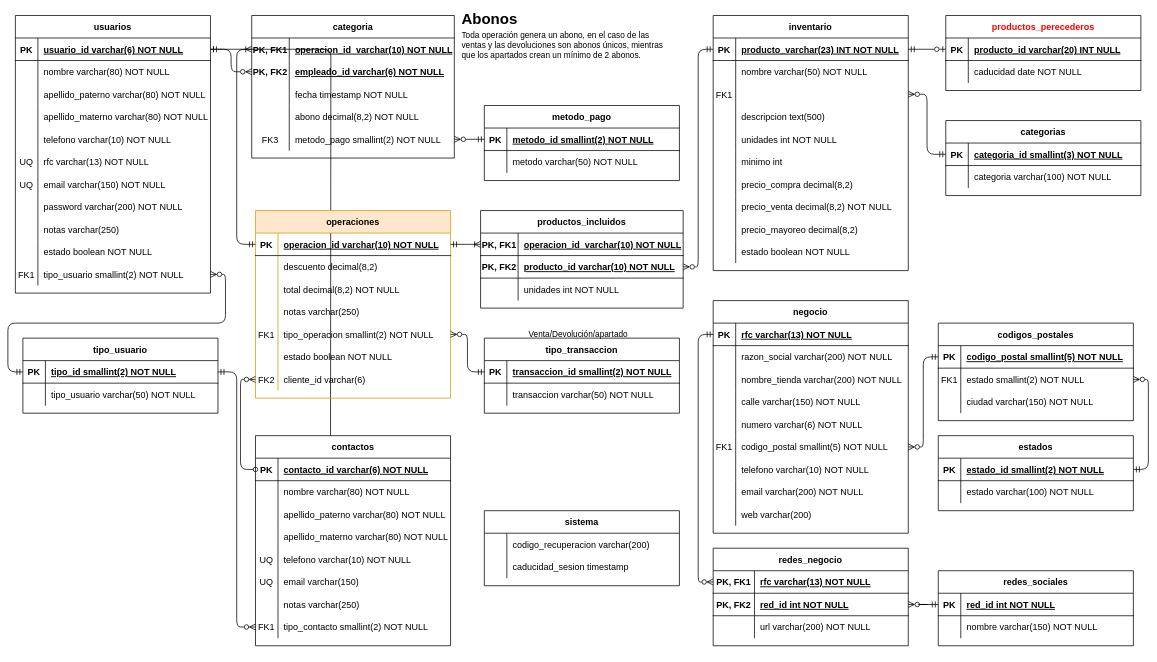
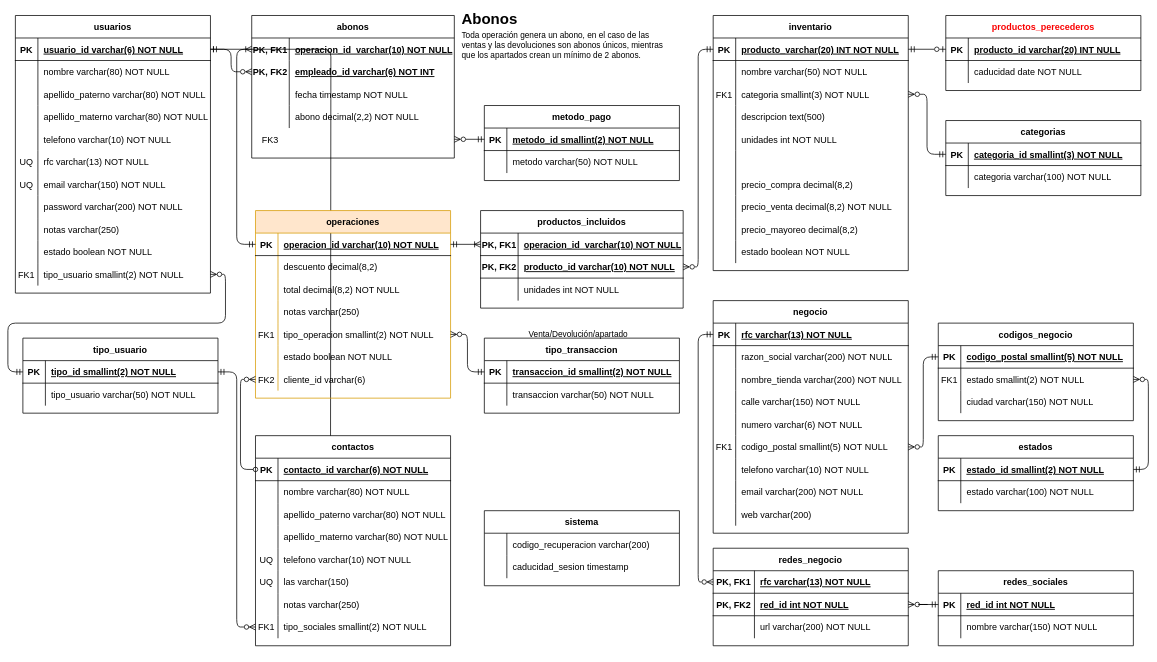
node "categoria": label "categoria" -> "abonos"
node "producto_varchar(23) INT NOT NULL": label "producto_varchar(23) INT NOT NULL" -> "producto_varchar(20) INT NOT NULL"
node "empleado_id varchar(6) NOT NULL": label "empleado_id varchar(6) NOT NULL" -> "empleado_id varchar(6) NOT INT"
node "categoria smallint(3) NOT NULL": added
node "abono decimal(8,2) NOT NULL": label "abono decimal(8,2) NOT NULL" -> "abono decimal(2,2) NOT NULL"
node "metodo_pago smallint(2) NOT NULL": removed
node "minimo int": removed
node "codigos_postales": label "codigos_postales" -> "codigos_negocio"
node "email varchar(150)": label "email varchar(150)" -> "las varchar(150)"
node "tipo_contacto smallint(2) NOT NULL": label "tipo_contacto smallint(2) NOT NULL" -> "tipo_sociales smallint(2) NOT NULL"
